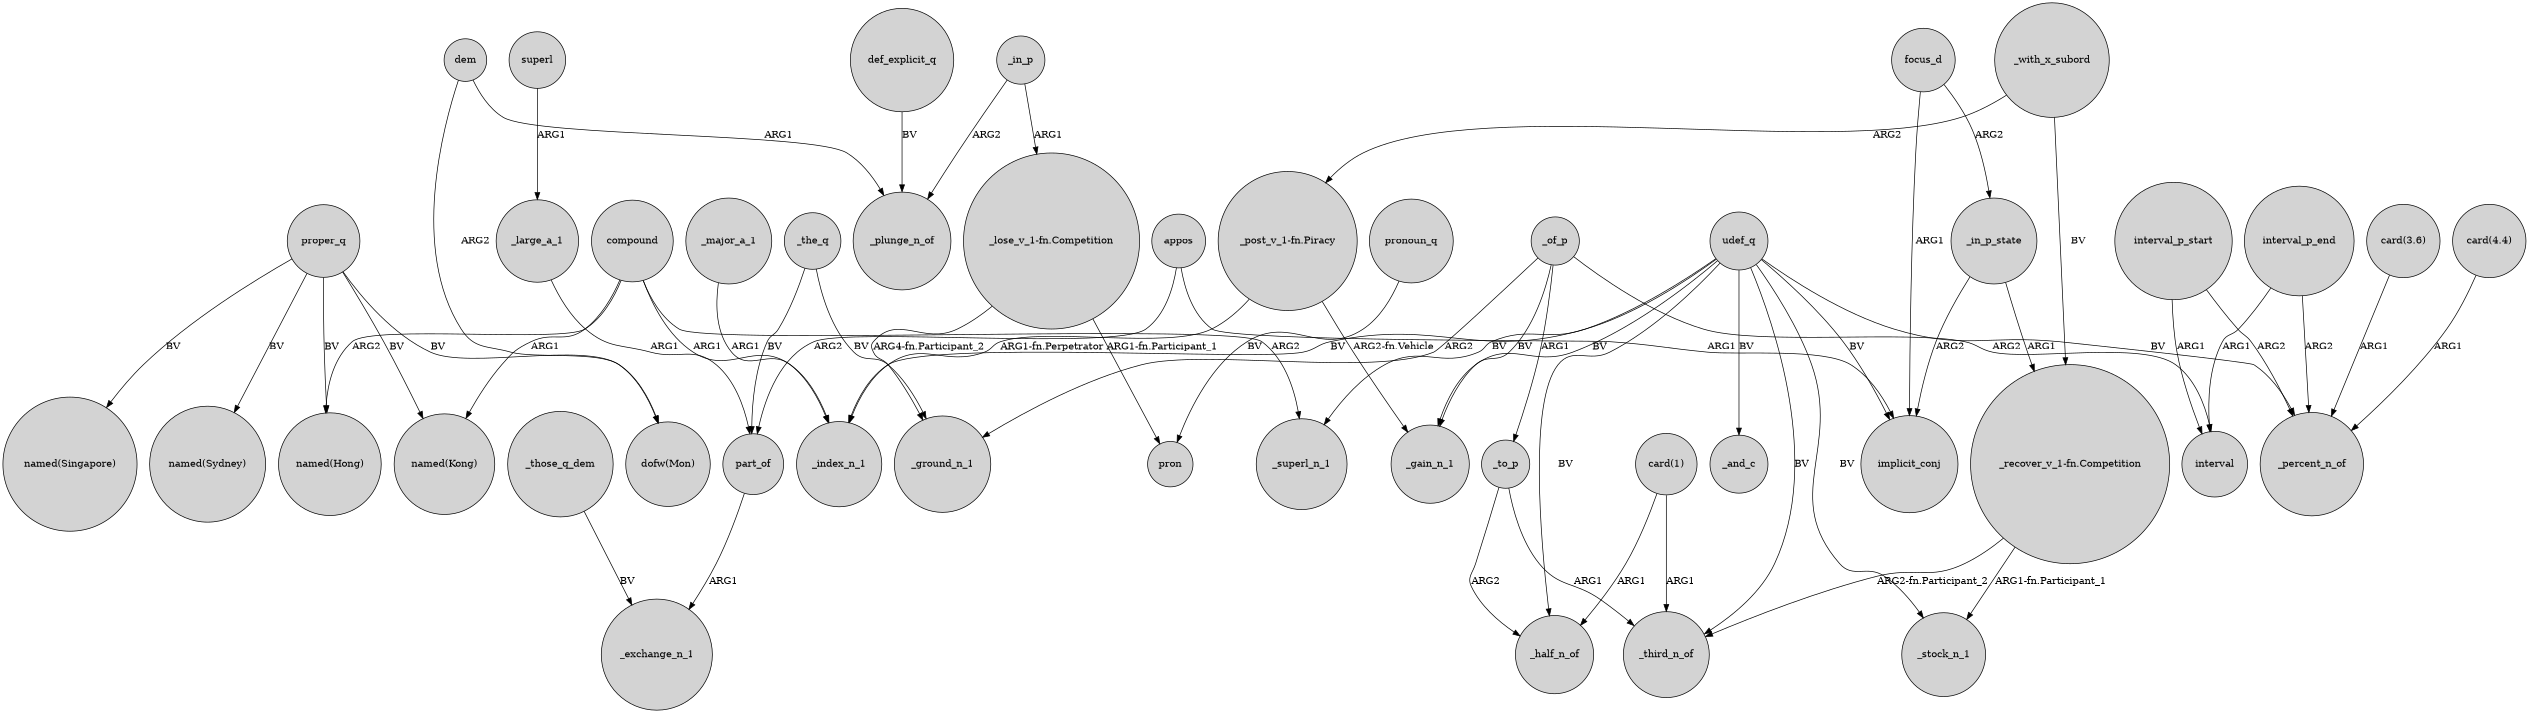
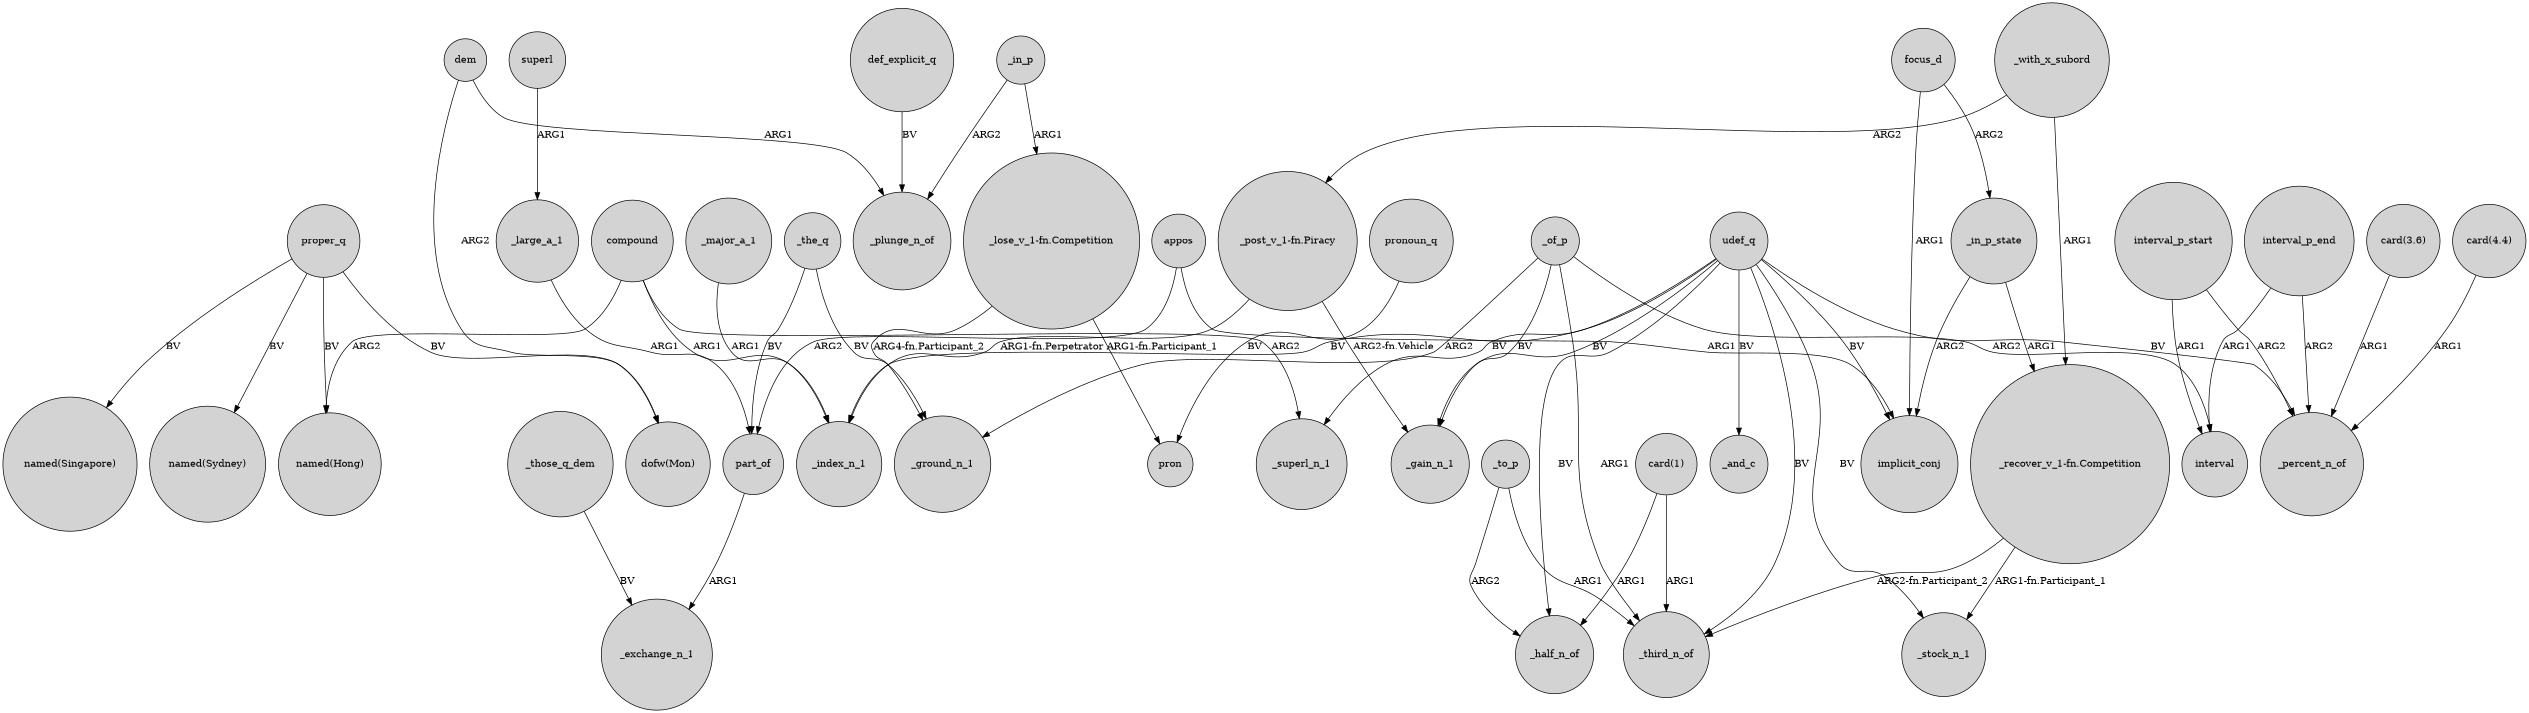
edge "_with_x_subord" -> "_recover_v_1-fn.Competition": label "BV" -> "ARG1"
edge "_of_p" -> "_to_p": now "_of_p" -> "_third_n_of"
node "named(Kong)": removed
